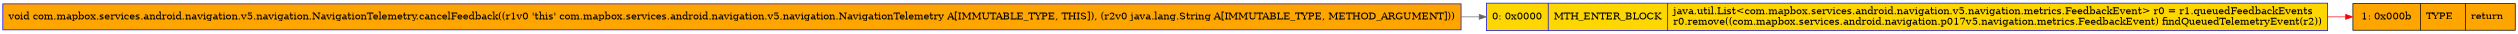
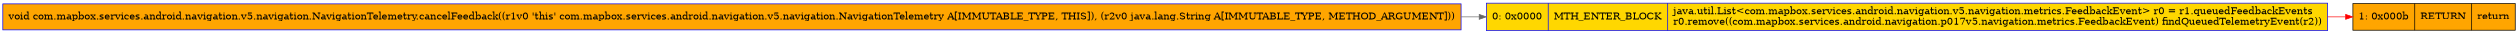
node "1: 0x000b": text "TYPE" -> "RETURN"
